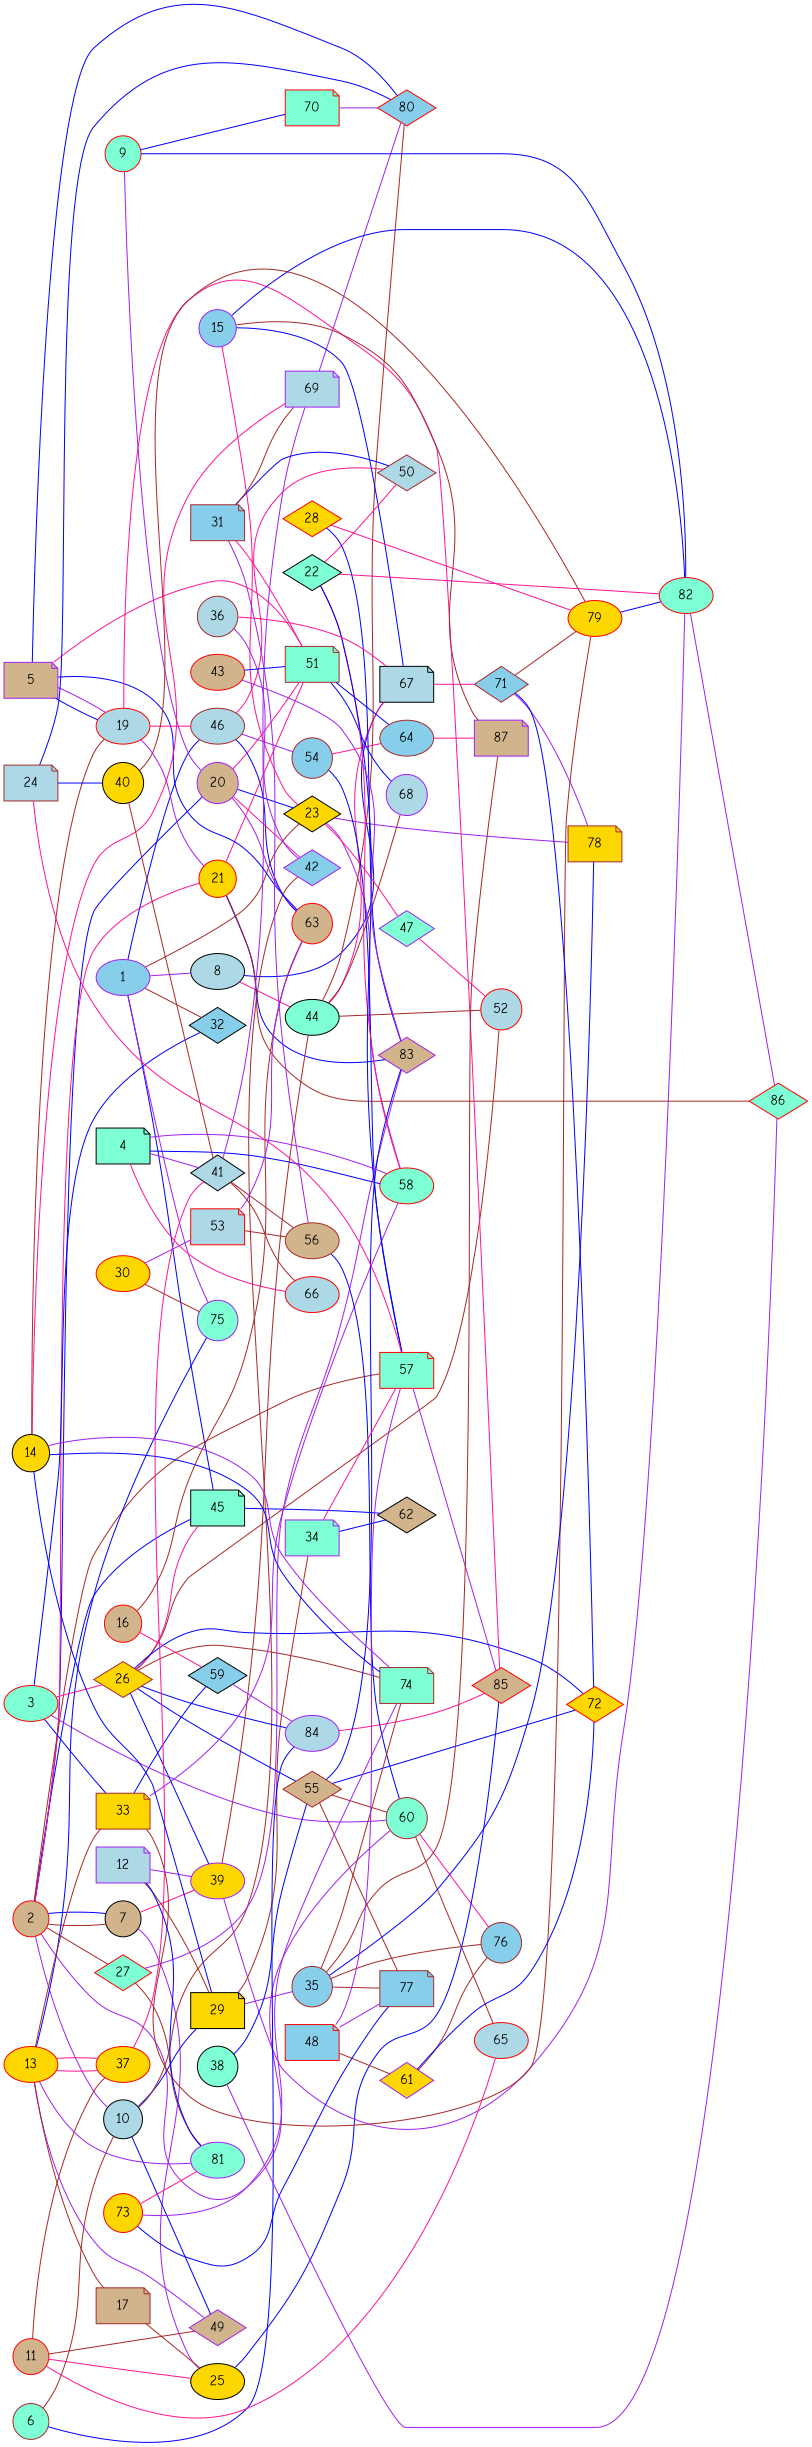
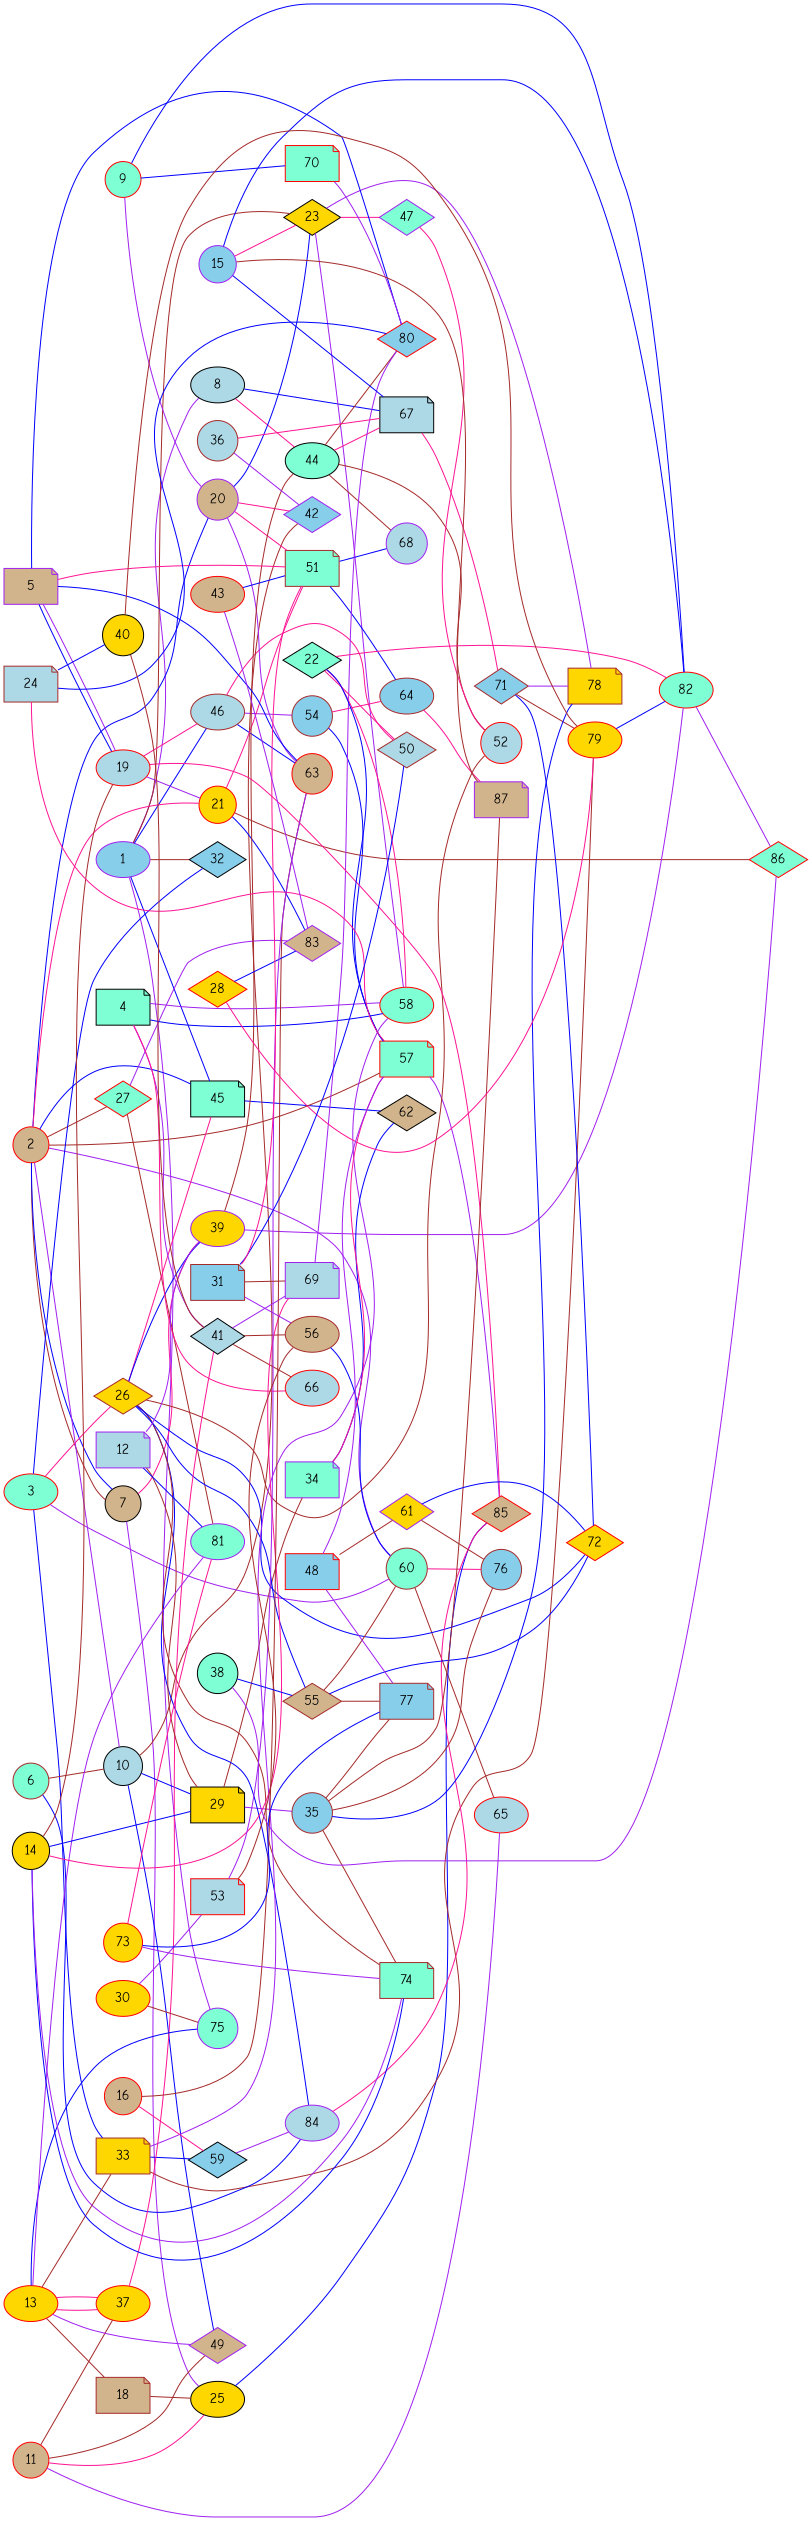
edge "83" -- "55": removed
node "17": label "17" -> "18"
edge "65" -- "11": color deeppink -> purple
